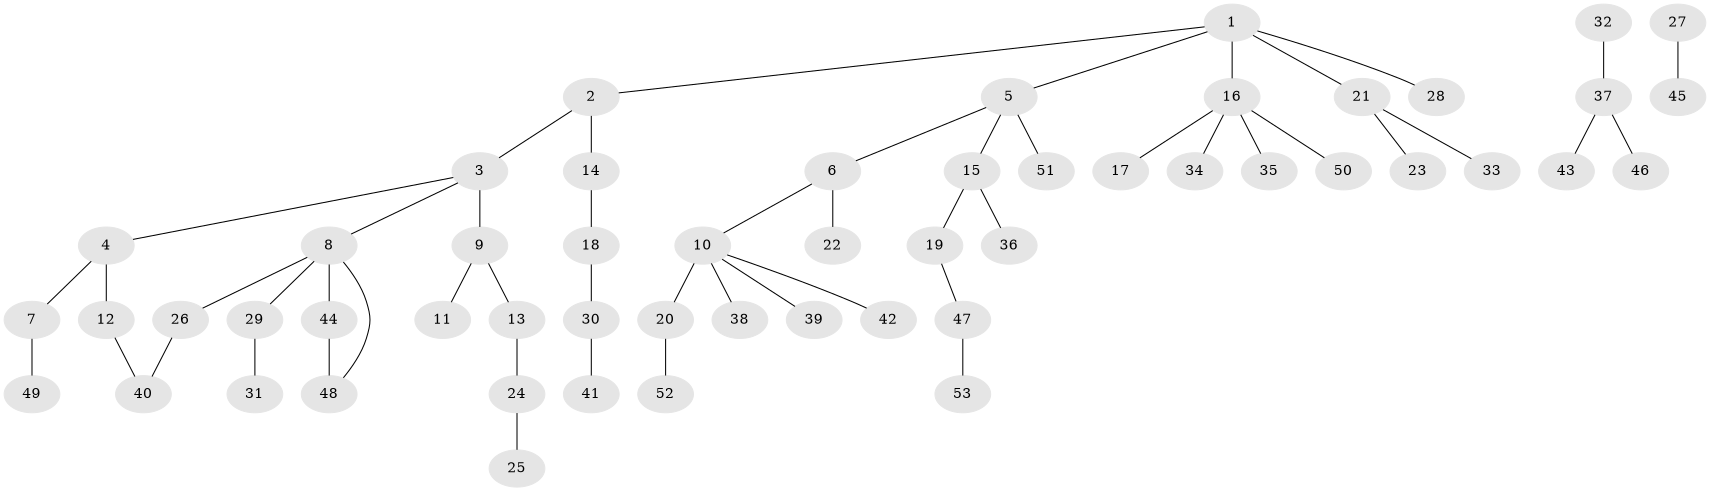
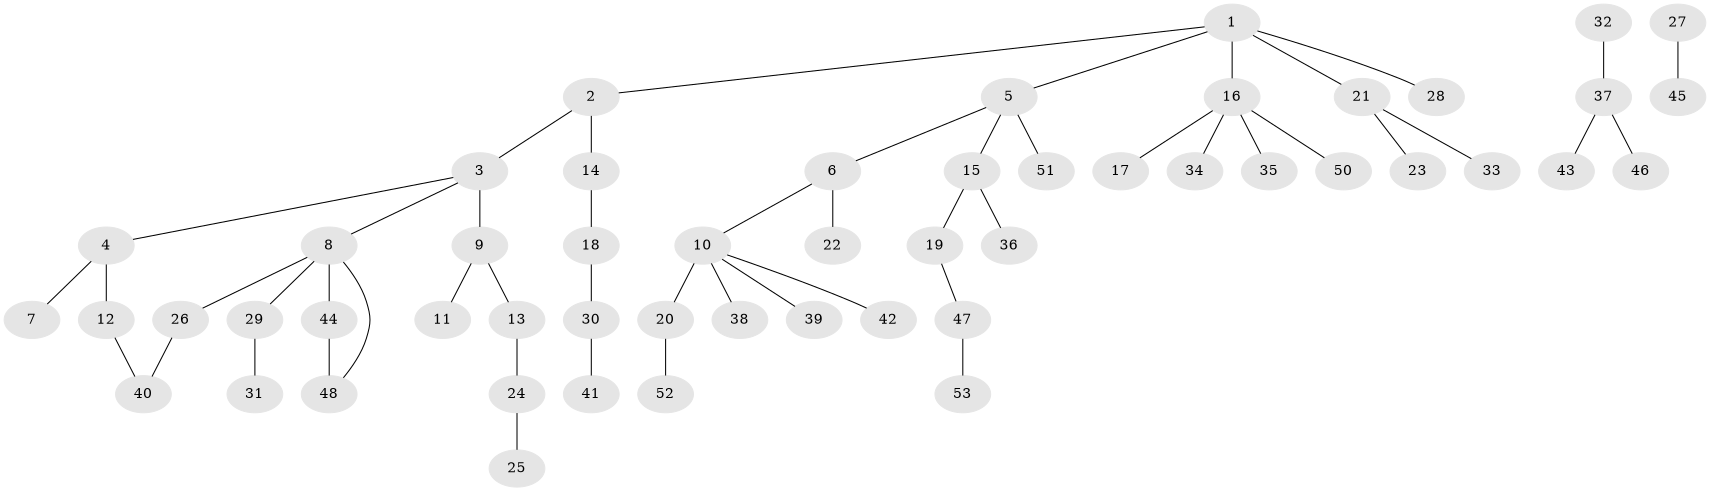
node "49": removed
